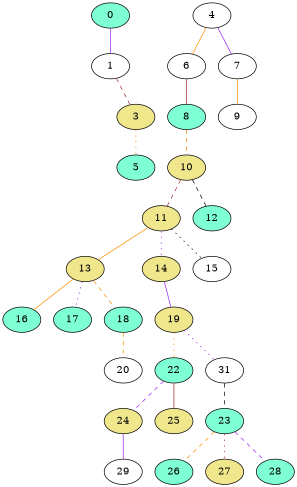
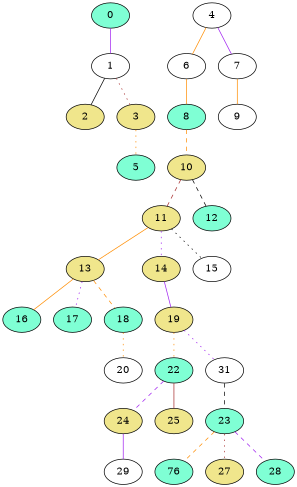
edge "1" -- "3": style dashed -> dotted
edge "6" -- "8": color brown -> darkorange
node "2": added
edge "18" -- "20": style dashed -> dotted
node "26": label "26" -> "76"
